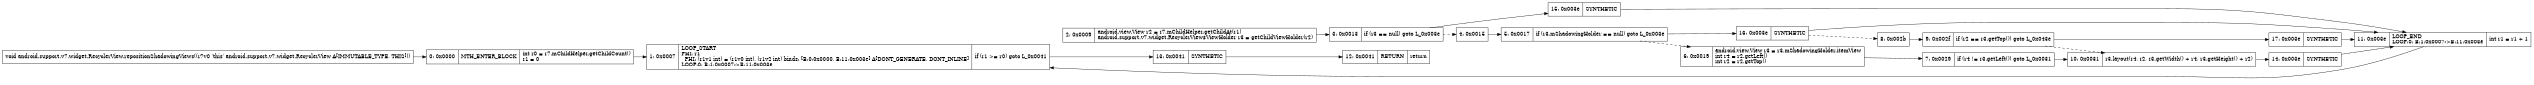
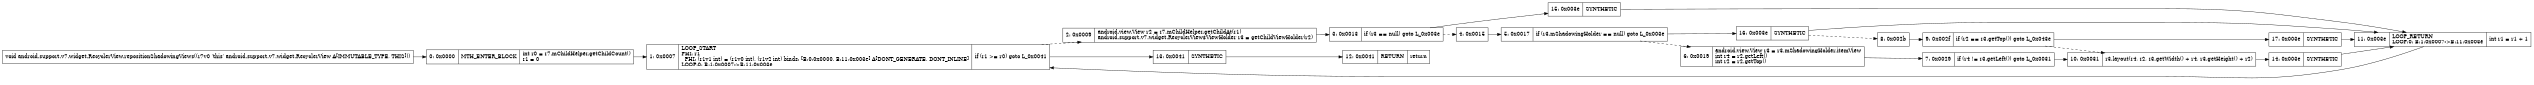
node "11: 0x003e": text "LOOP_END" -> "LOOP_RETURN"
edge "1: 0x0007" -> "2: 0x0009": added
